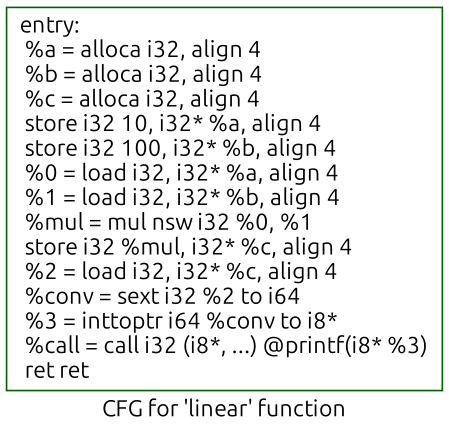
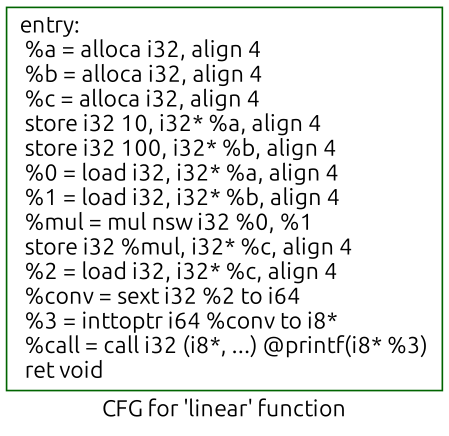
node "entry:": text "ret ret" -> "ret void"
